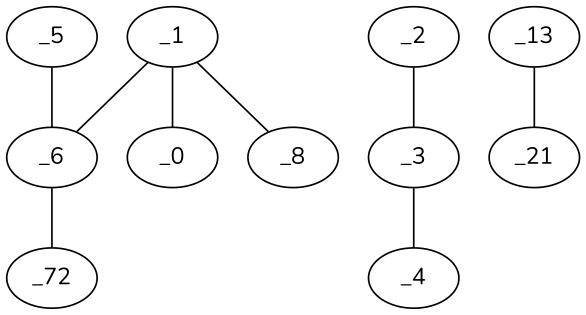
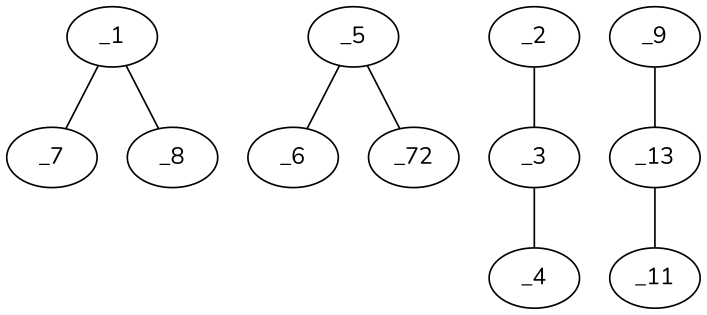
node "_9": added
edge "_1" -- "_6": removed
node "_0": label "_0" -> "_7"
node "_21": label "_21" -> "_11"
edge "_6" -- "_72": now "_5" -- "_72"
